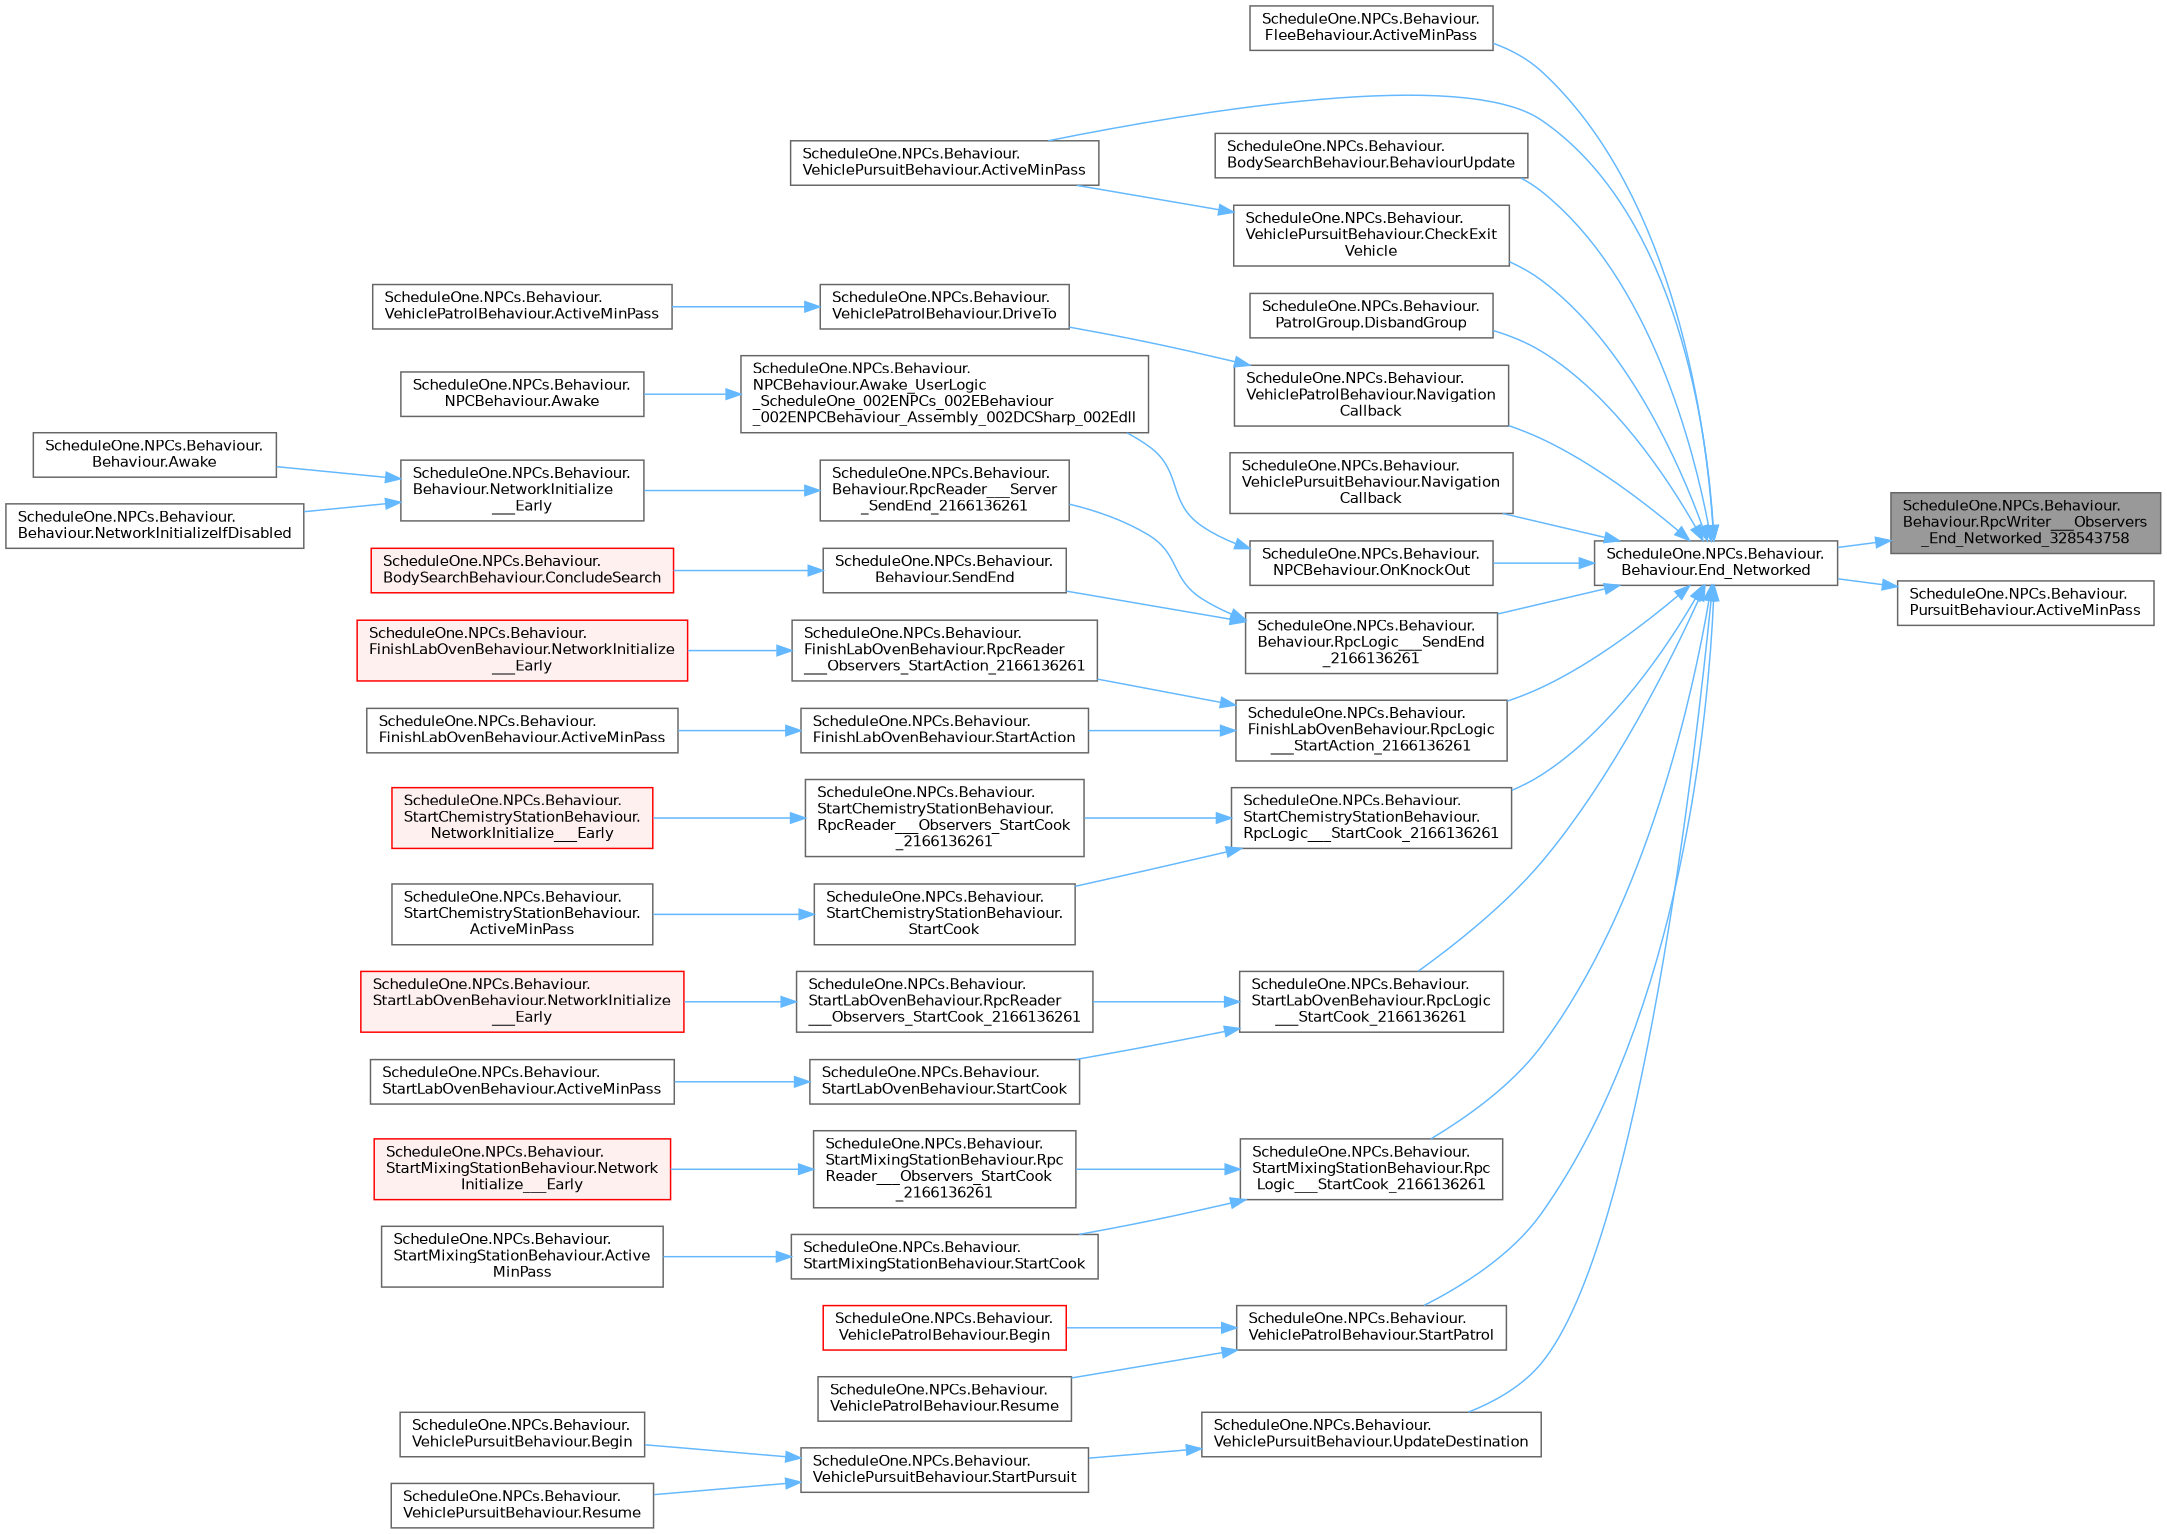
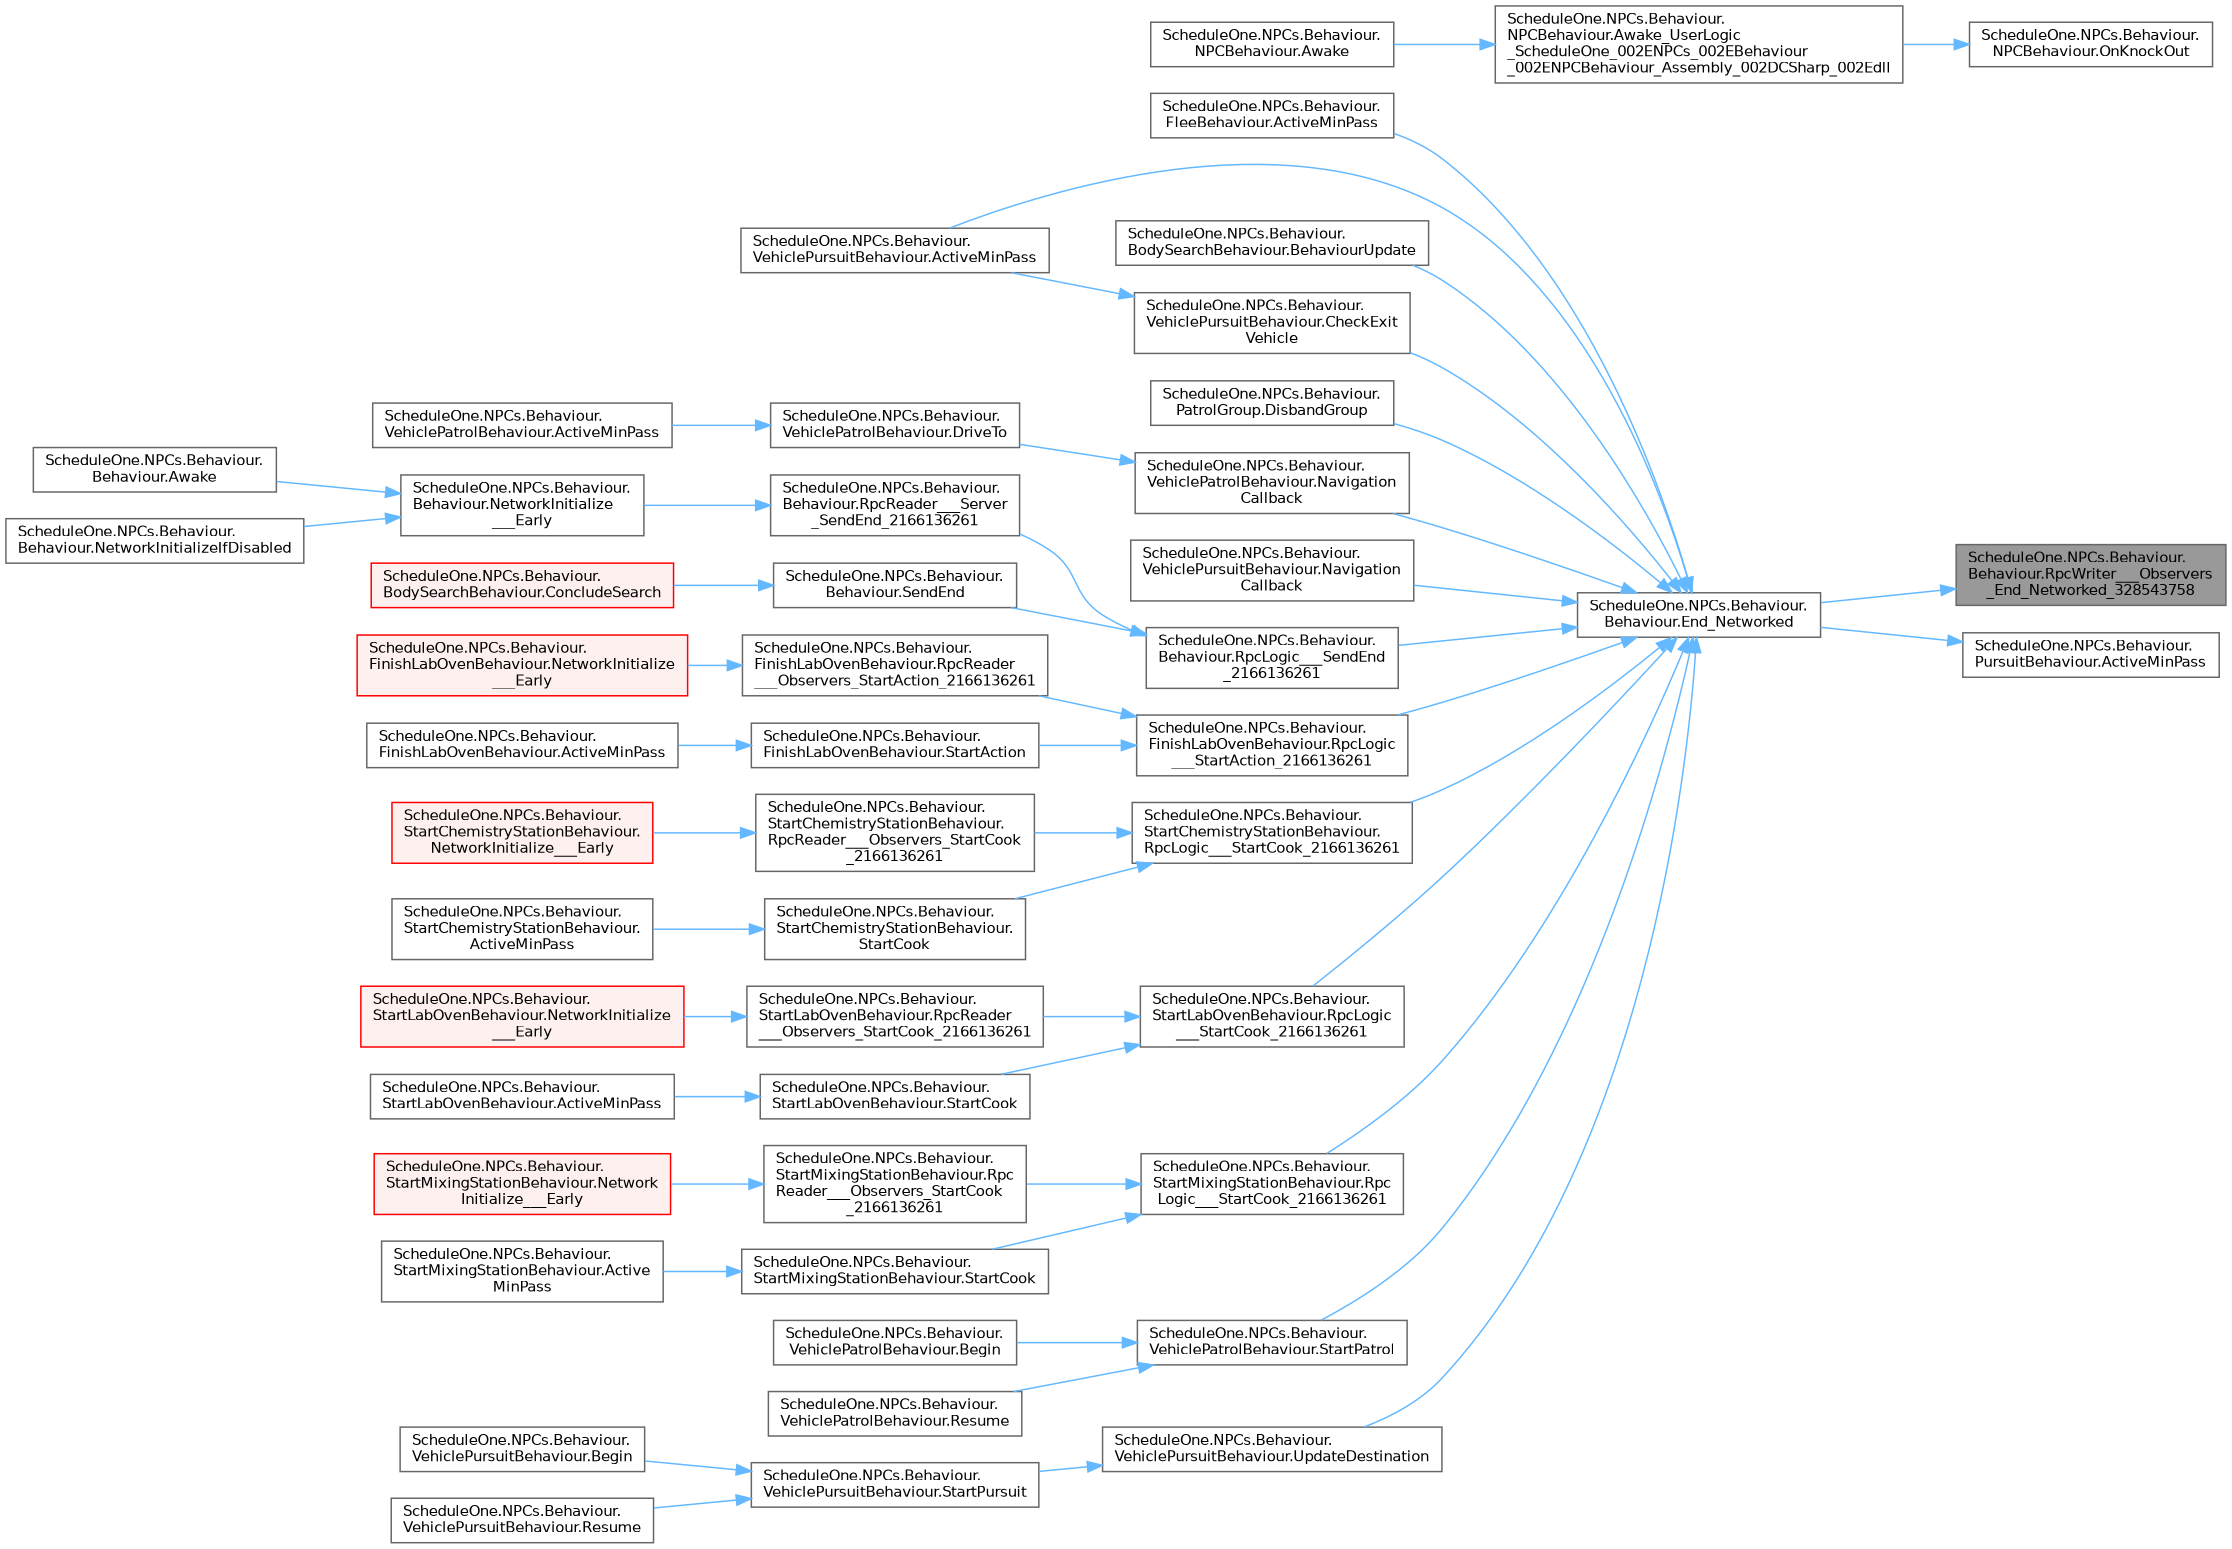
edge "ScheduleOne.NPCs.Behaviour. NPCBehaviour.OnKnockOut" -> "ScheduleOne.NPCs.Behaviour. Behaviour.End_Networked": removed
node "ScheduleOne.NPCs.Behaviour. VehiclePatrolBehaviour.Begin": color red -> grey40
